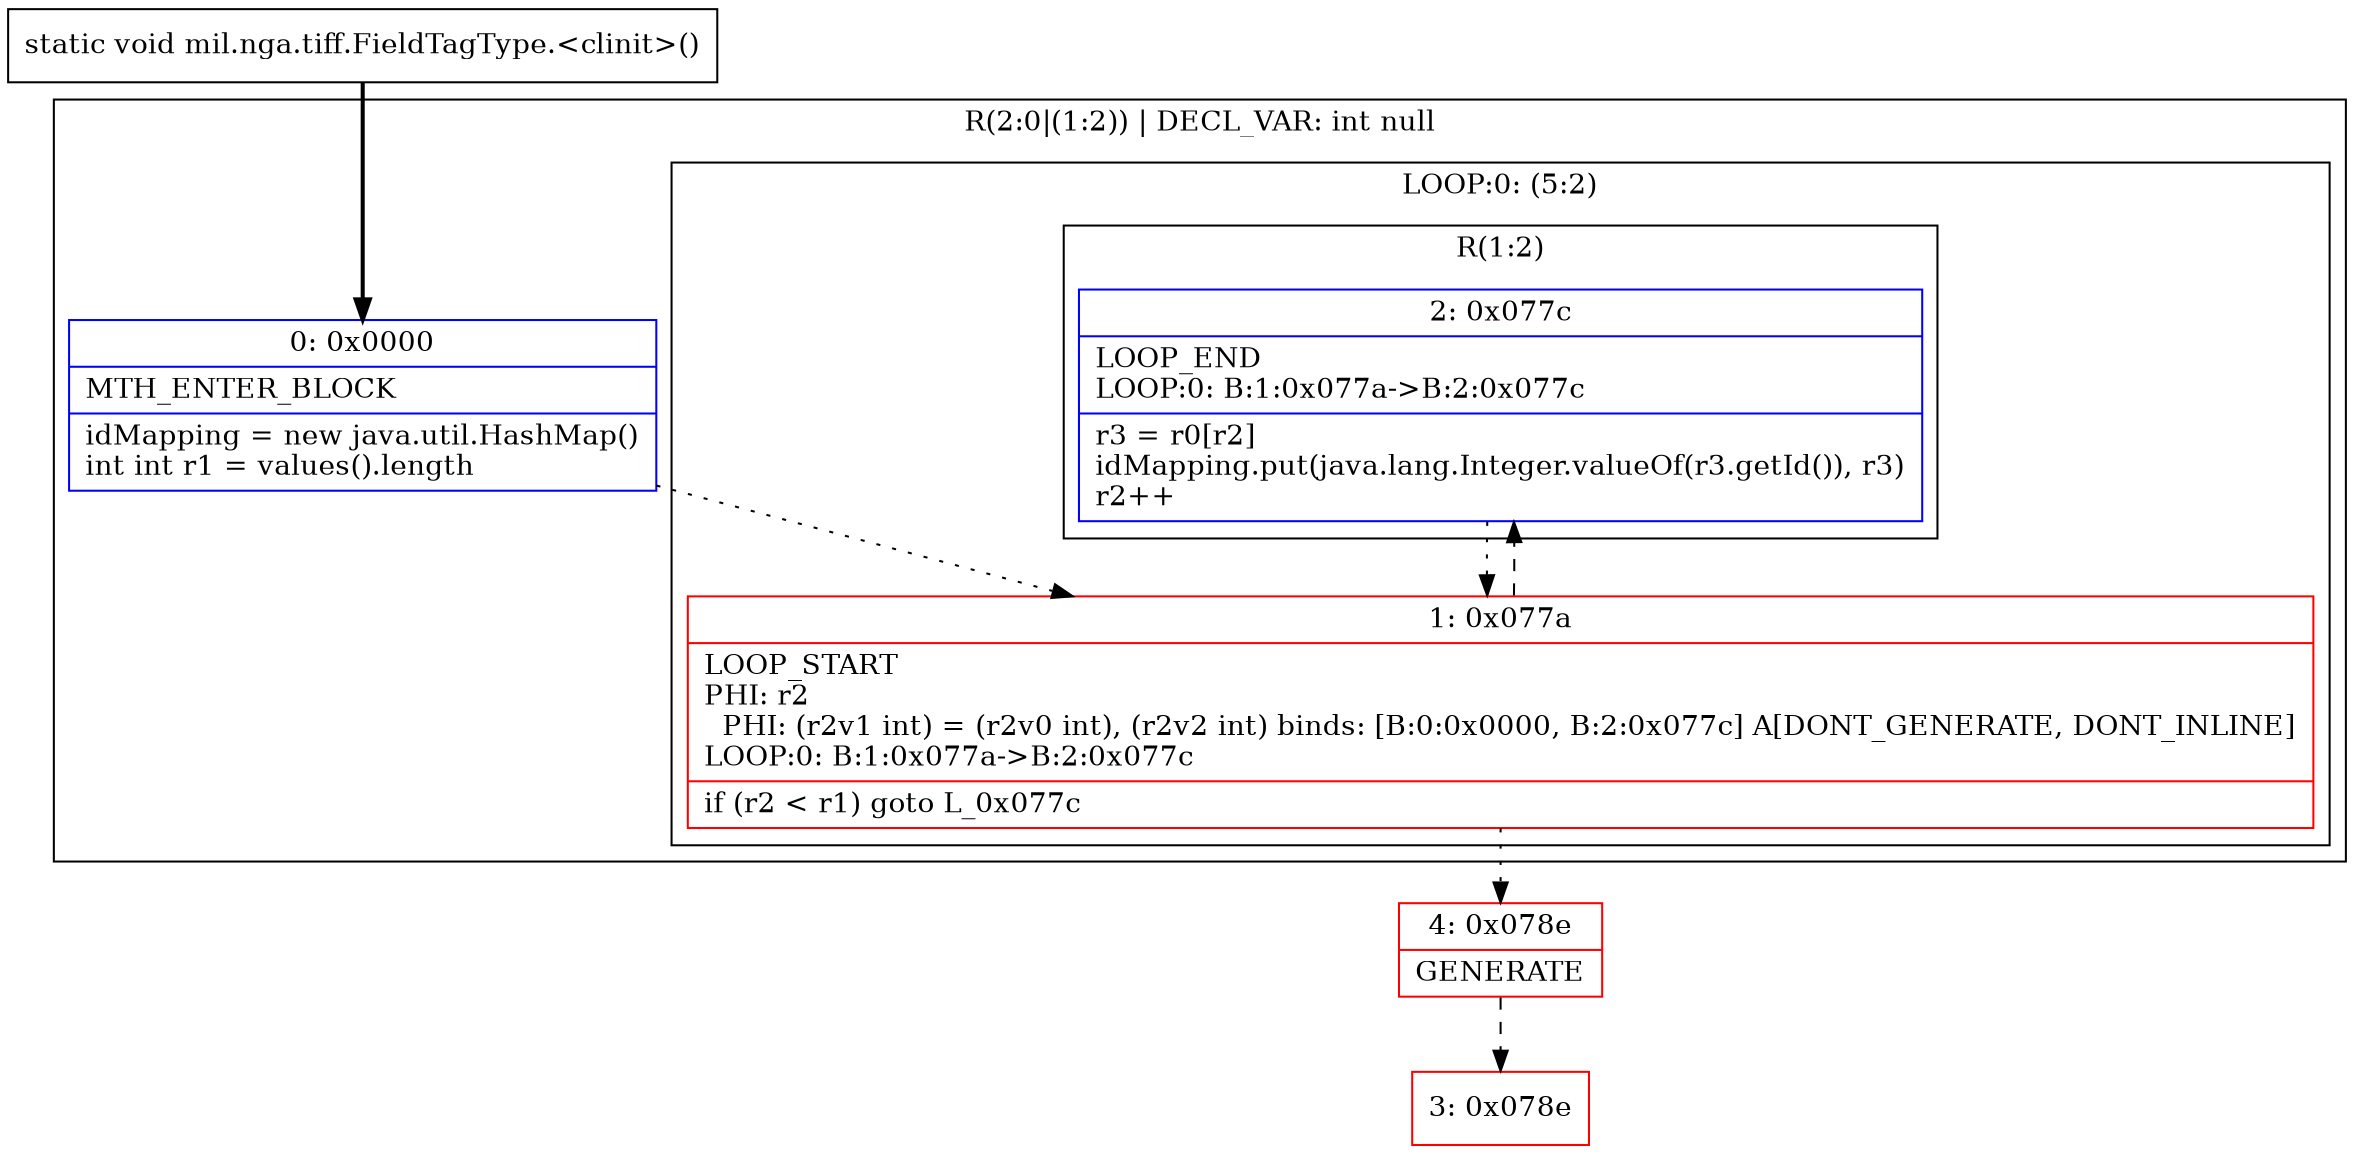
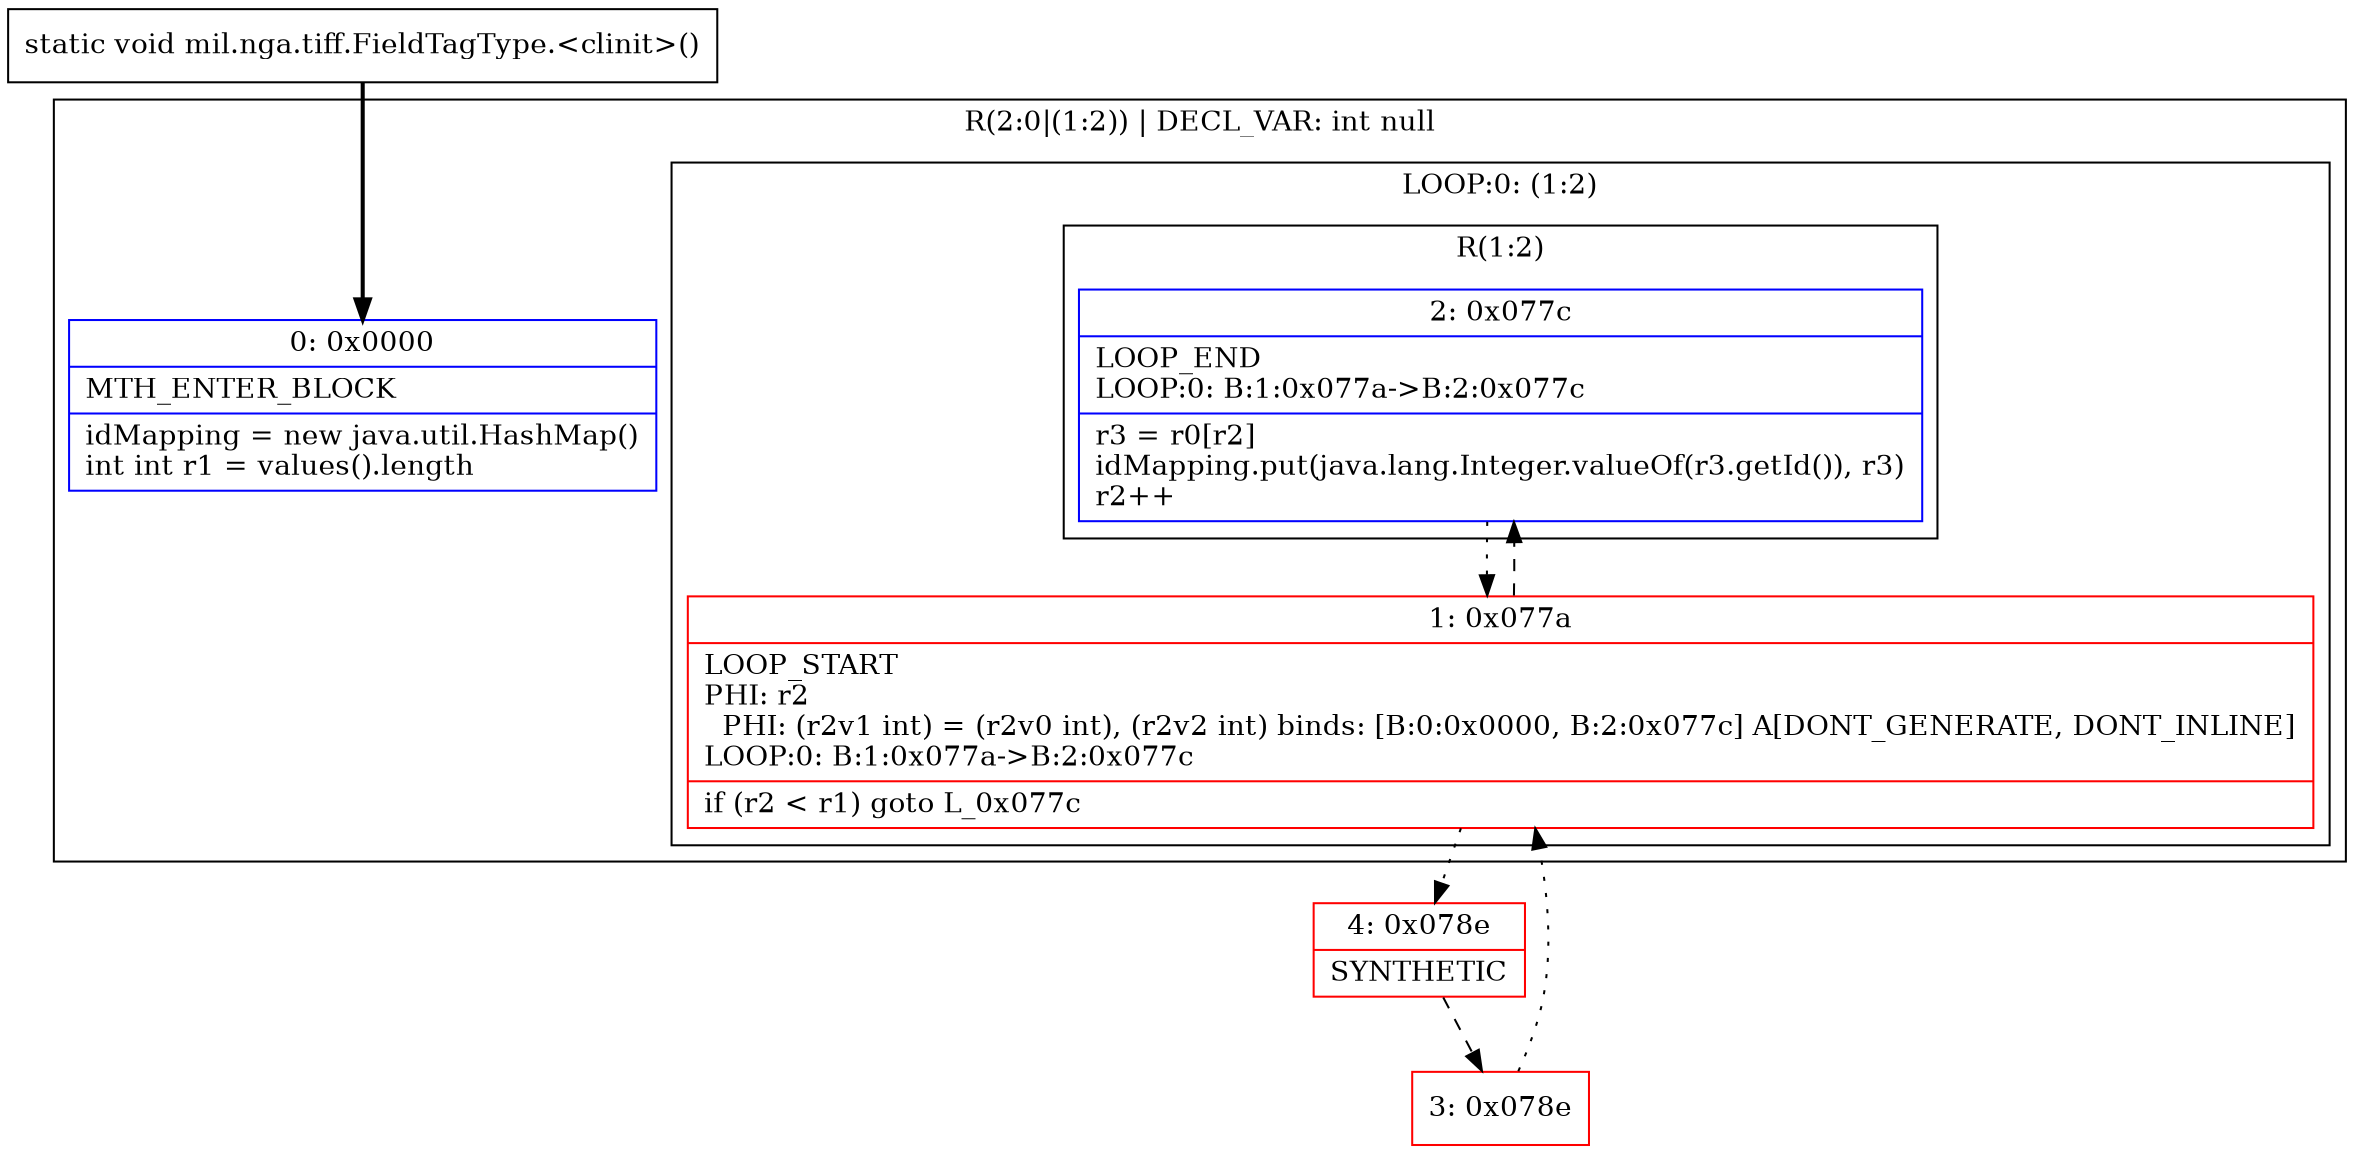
cluster "LOOP:0: (5:2)": label "LOOP:0: (5:2)" -> "LOOP:0: (1:2)"
edge "0: 0x0000" -> "1: 0x077a": now "3: 0x078e" -> "1: 0x077a"
node "4: 0x078e": text "GENERATE" -> "SYNTHETIC"
